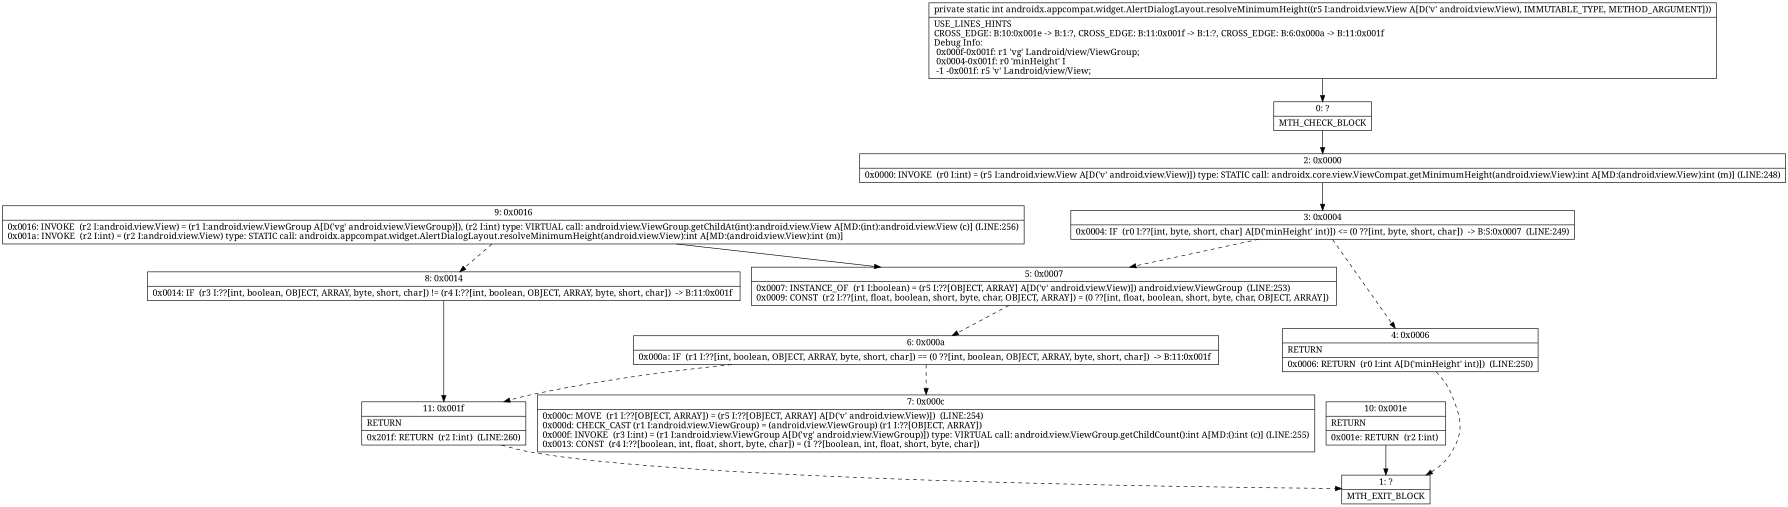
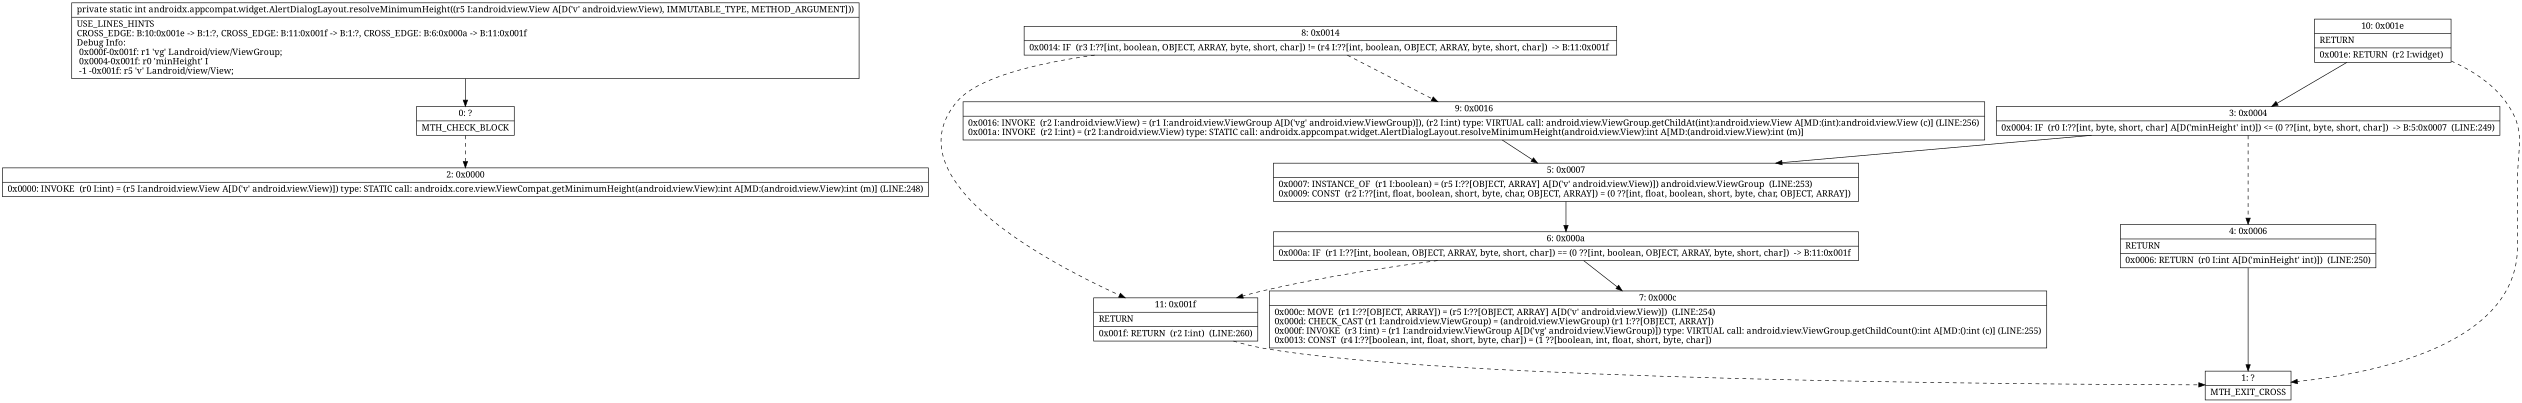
edge "0: ?" -> "2: 0x0000": style solid -> dashed
edge "2: 0x0000" -> "3: 0x0004": now "10: 0x001e" -> "3: 0x0004"
edge "3: 0x0004" -> "5: 0x0007": style dashed -> solid
edge "9: 0x0016" -> "8: 0x0014": reversed
edge "5: 0x0007" -> "6: 0x000a": style dashed -> solid
edge "8: 0x0014" -> "11: 0x001f": style solid -> dashed
edge "6: 0x000a" -> "7: 0x000c": style dashed -> solid
edge "4: 0x0006" -> "1: ?": style dashed -> solid
node "11: 0x001f": text "0x201f: RETURN  (r2 I:int)  (LINE:260)" -> "0x001f: RETURN  (r2 I:int)  (LINE:260)"
node "10: 0x001e": text "0x001e: RETURN  (r2 I:int)" -> "0x001e: RETURN  (r2 I:widget)"
edge "10: 0x001e" -> "1: ?": style solid -> dashed
node "1: ?": text "MTH_EXIT_BLOCK" -> "MTH_EXIT_CROSS"
